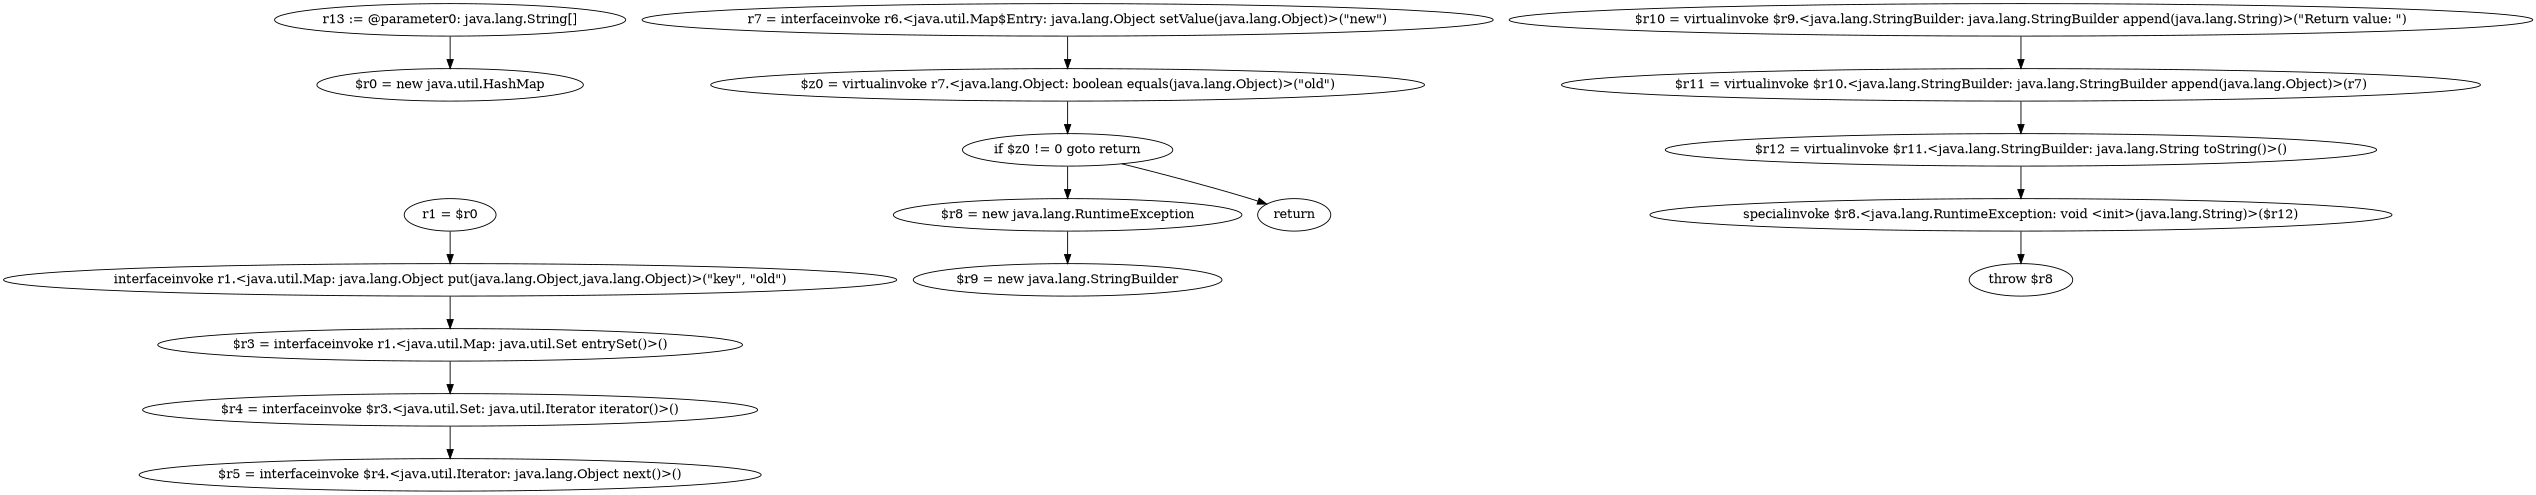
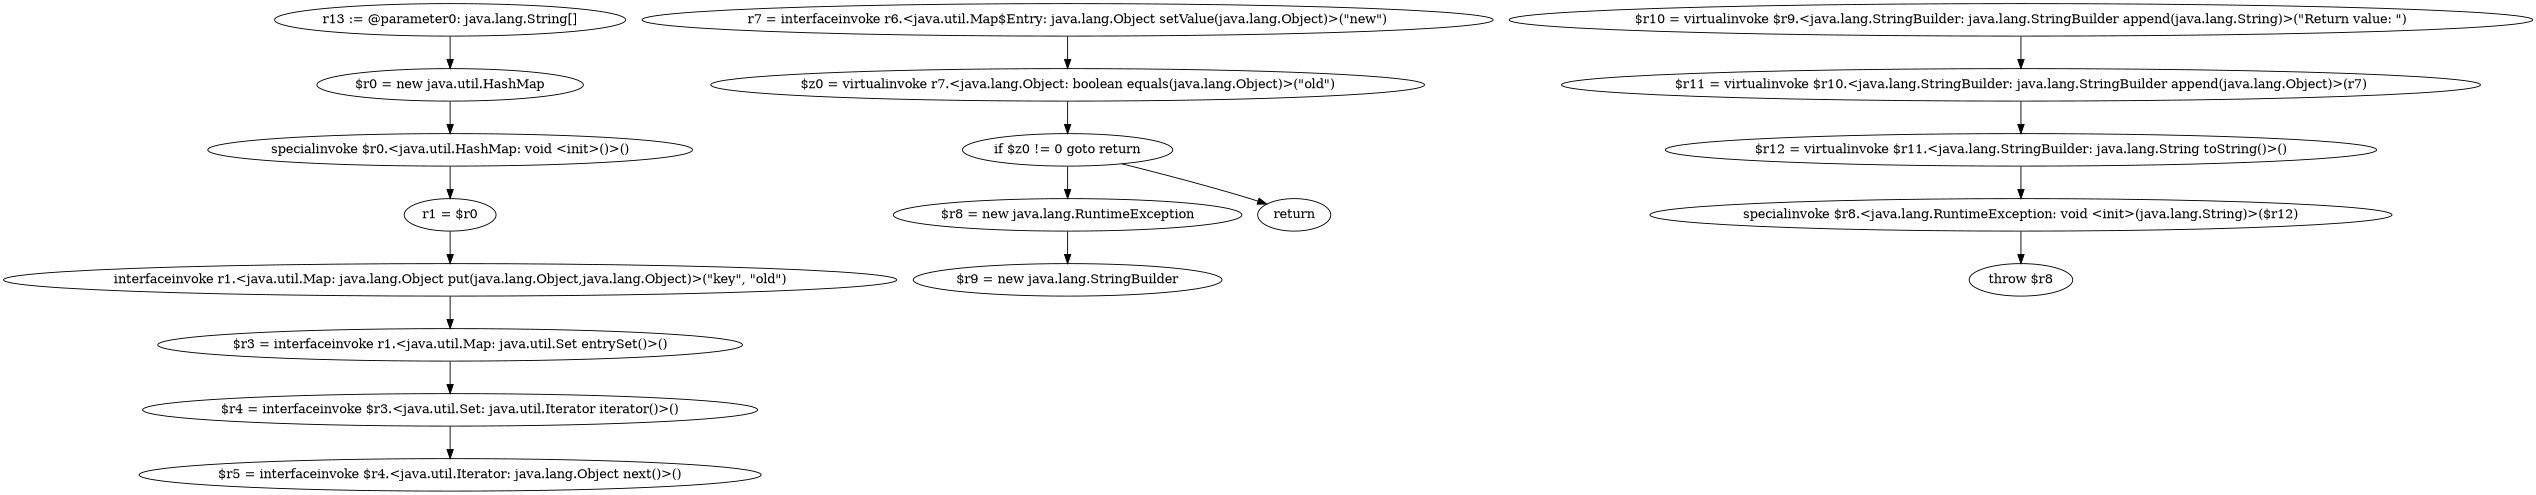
node "specialinvoke $r0.<java.util.HashMap: void <init>()>()": added
